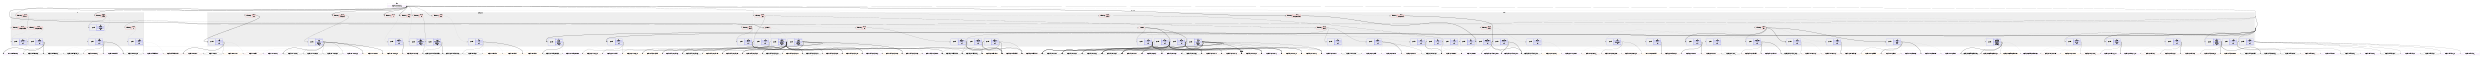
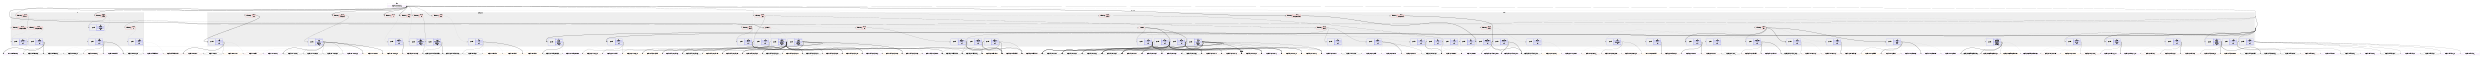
node "portage://sys-boot/negative-2.04-r1": label "portage://sys-boot/negative-2.04-r1" -> "portage://sys-boot/grub-2.04-r1"
node "portage://dev-lang/app-3.6.9": label "portage://dev-lang/app-3.6.9" -> "portage://dev-lang/python-3.6.9"
